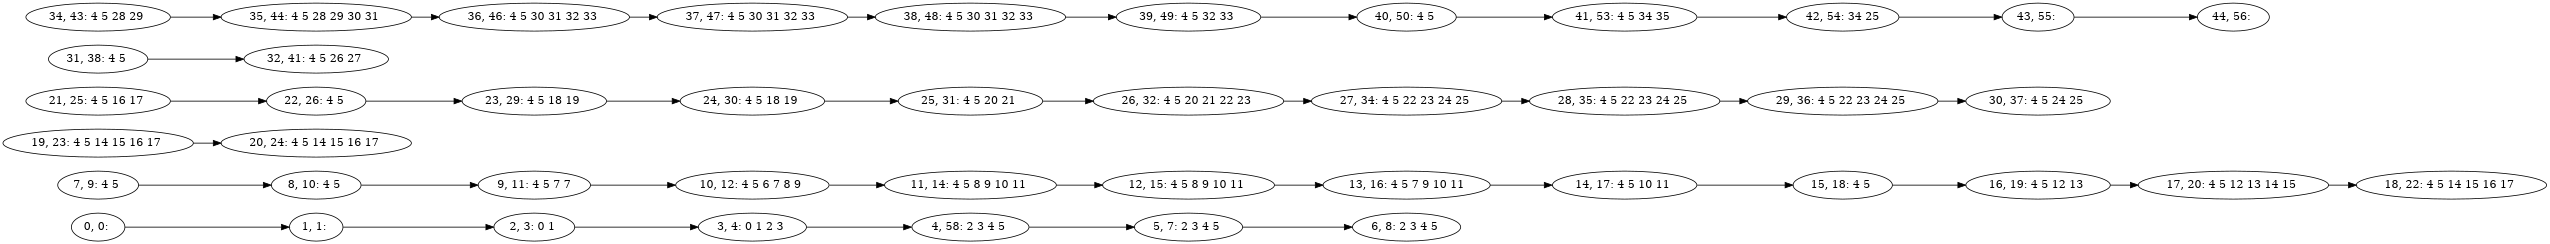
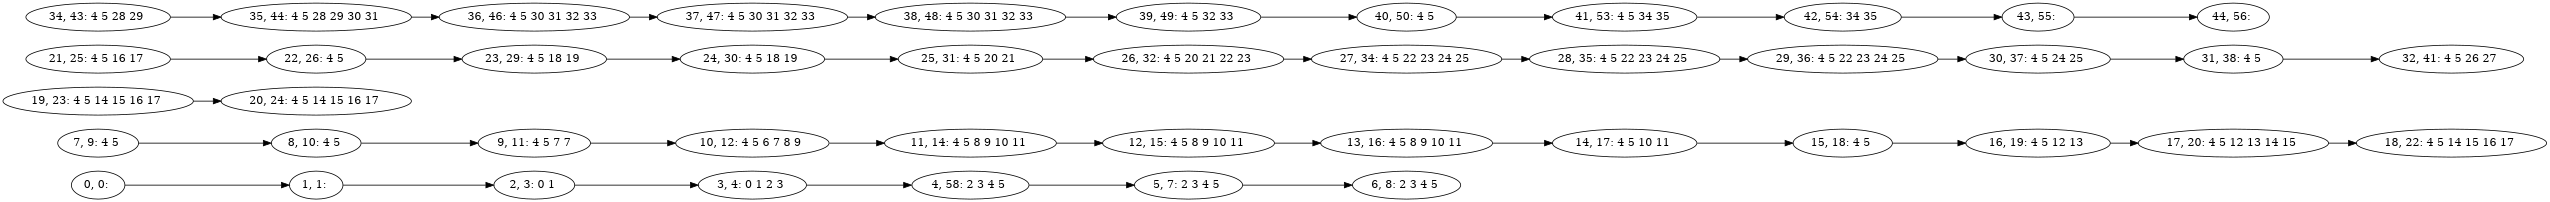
node "42, 54: 34 25": label "42, 54: 34 25" -> "42, 54: 34 35"
edge "30, 37: 4 5 24 25" -> "31, 38: 4 5": added
node "13, 16: 4 5 7 9 10 11": label "13, 16: 4 5 7 9 10 11" -> "13, 16: 4 5 8 9 10 11"
